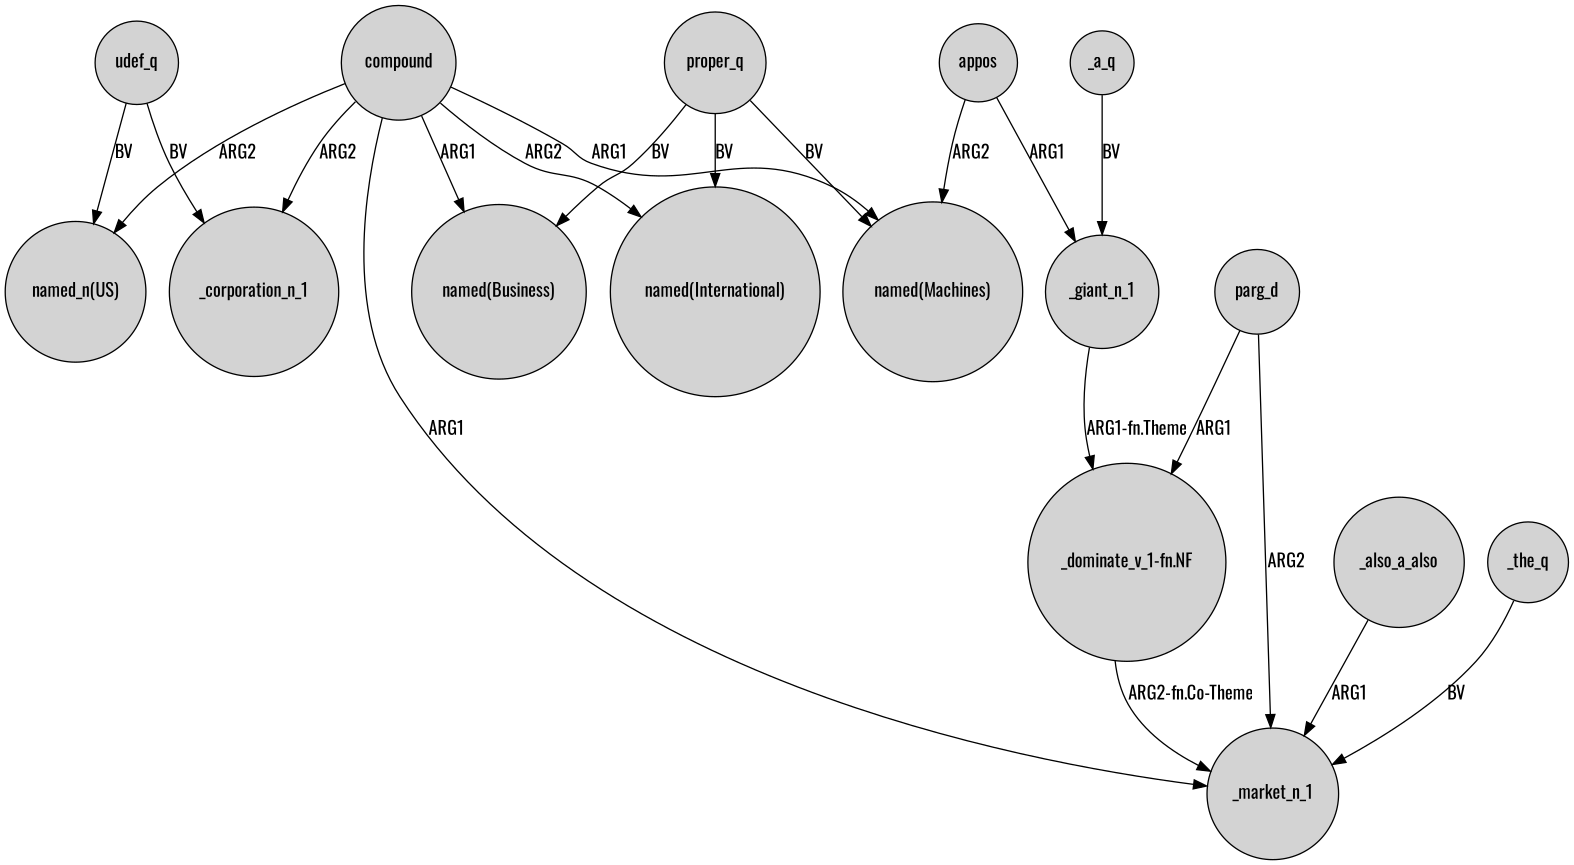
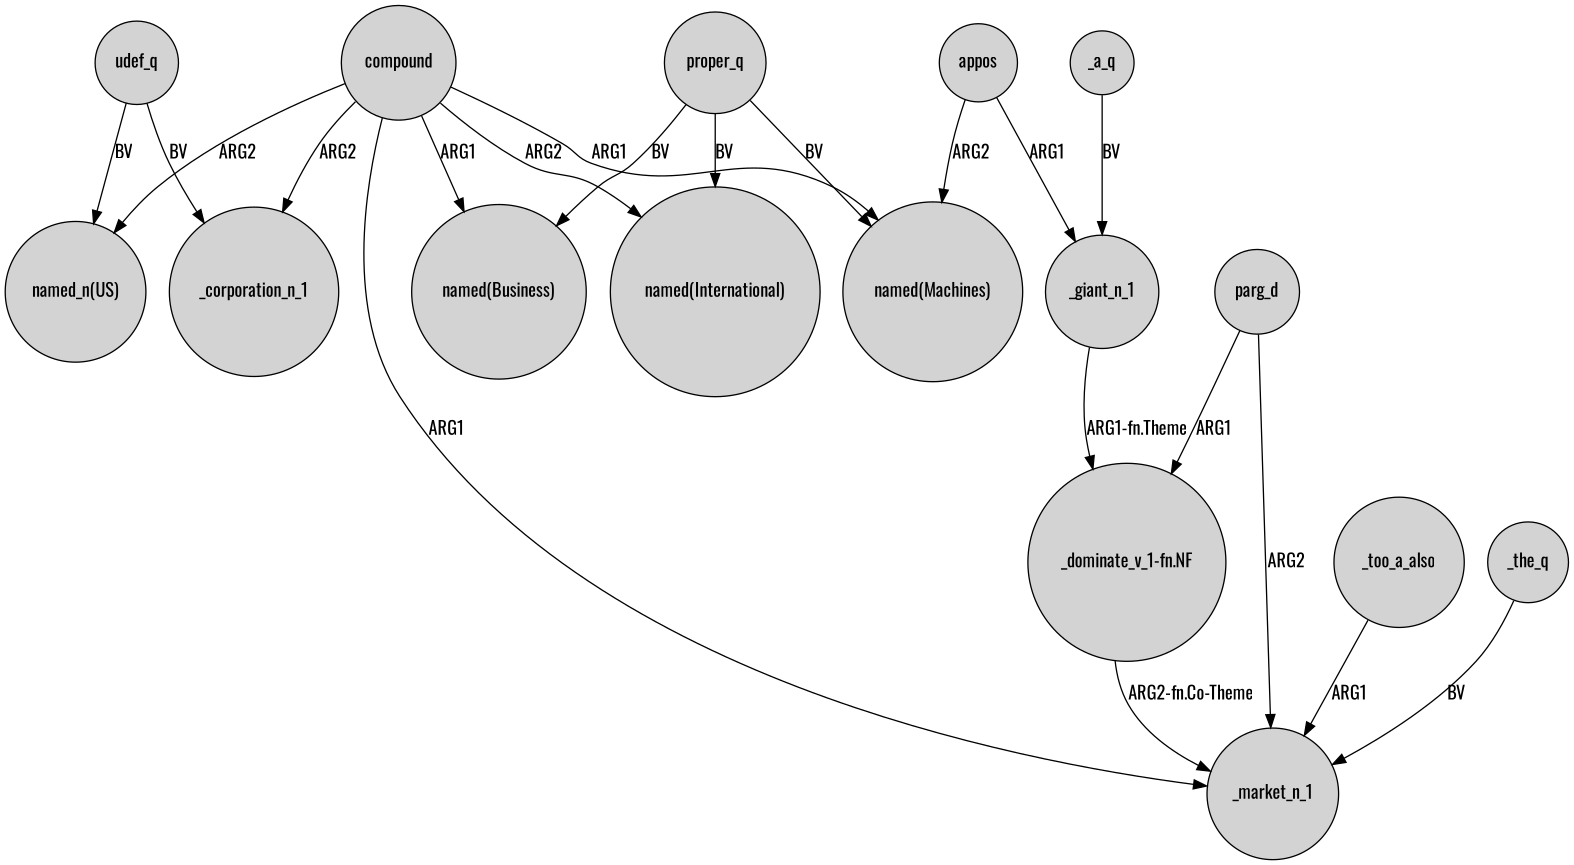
node "_also_a_also": label "_also_a_also" -> "_too_a_also"
